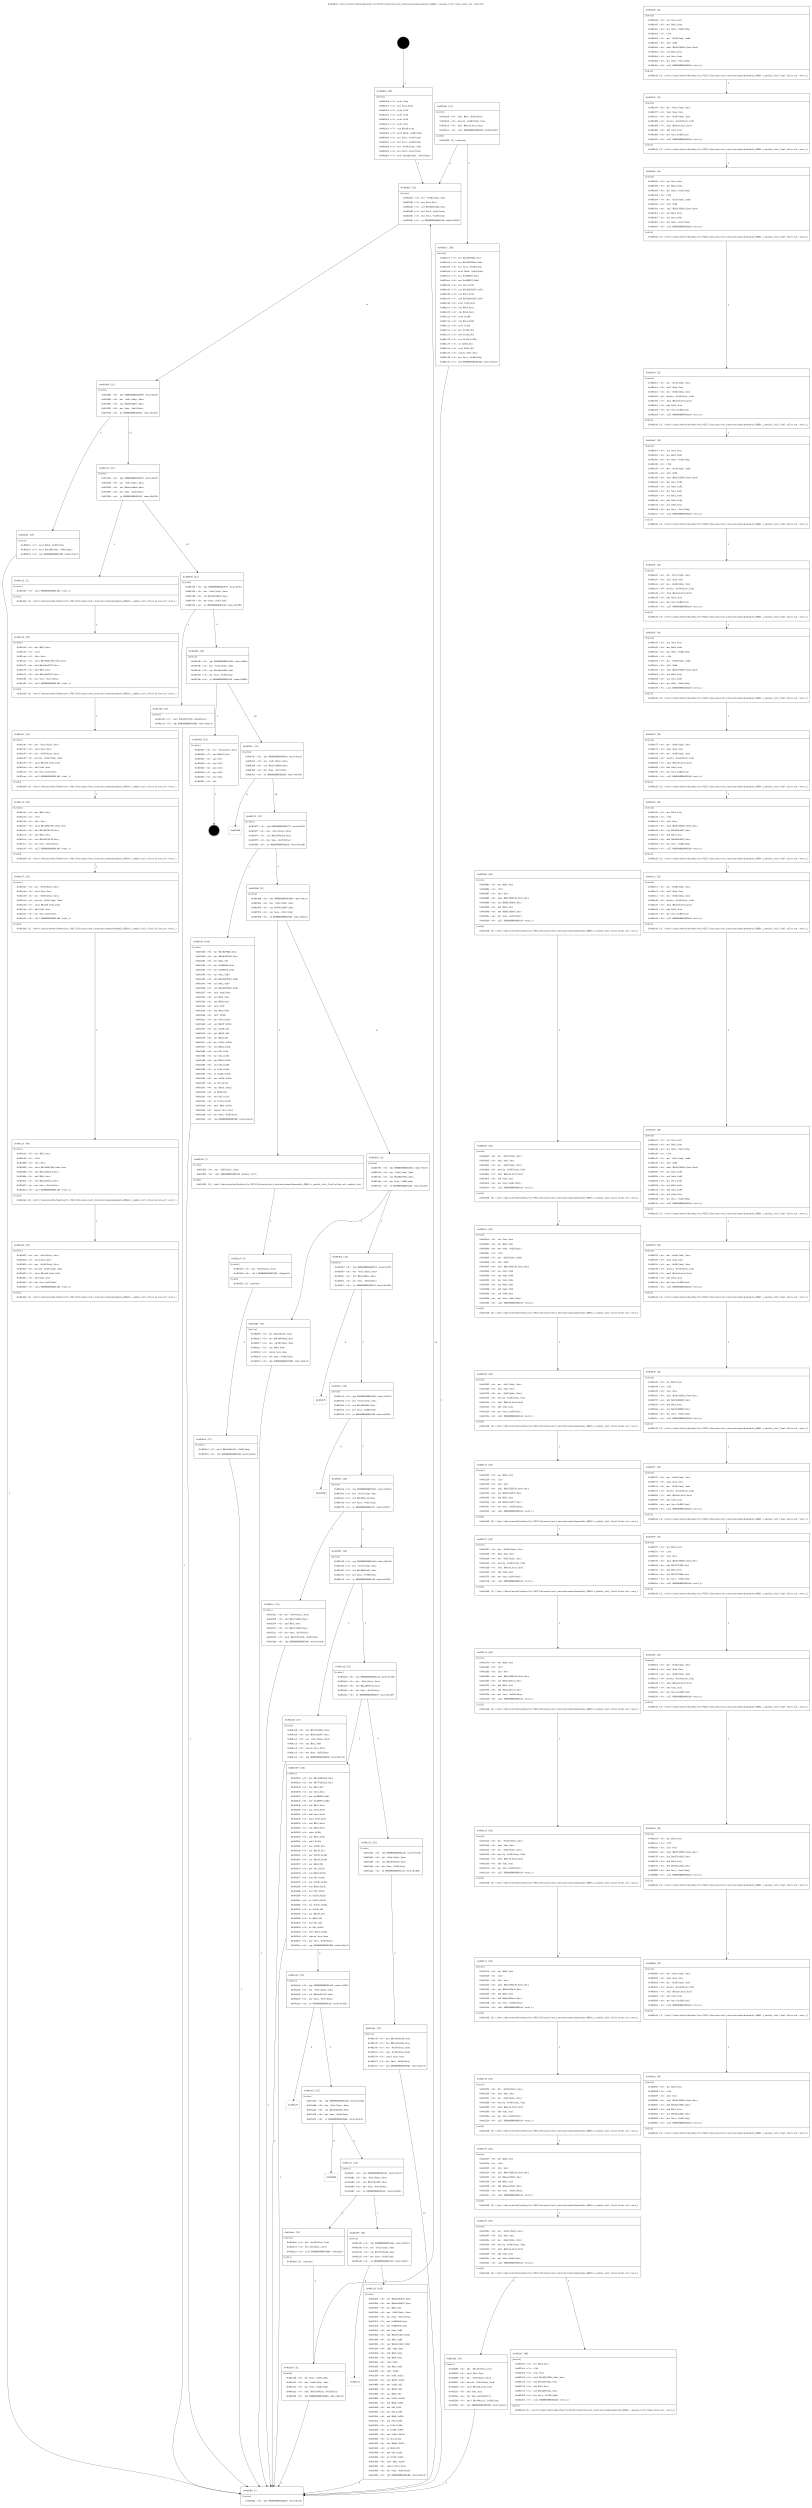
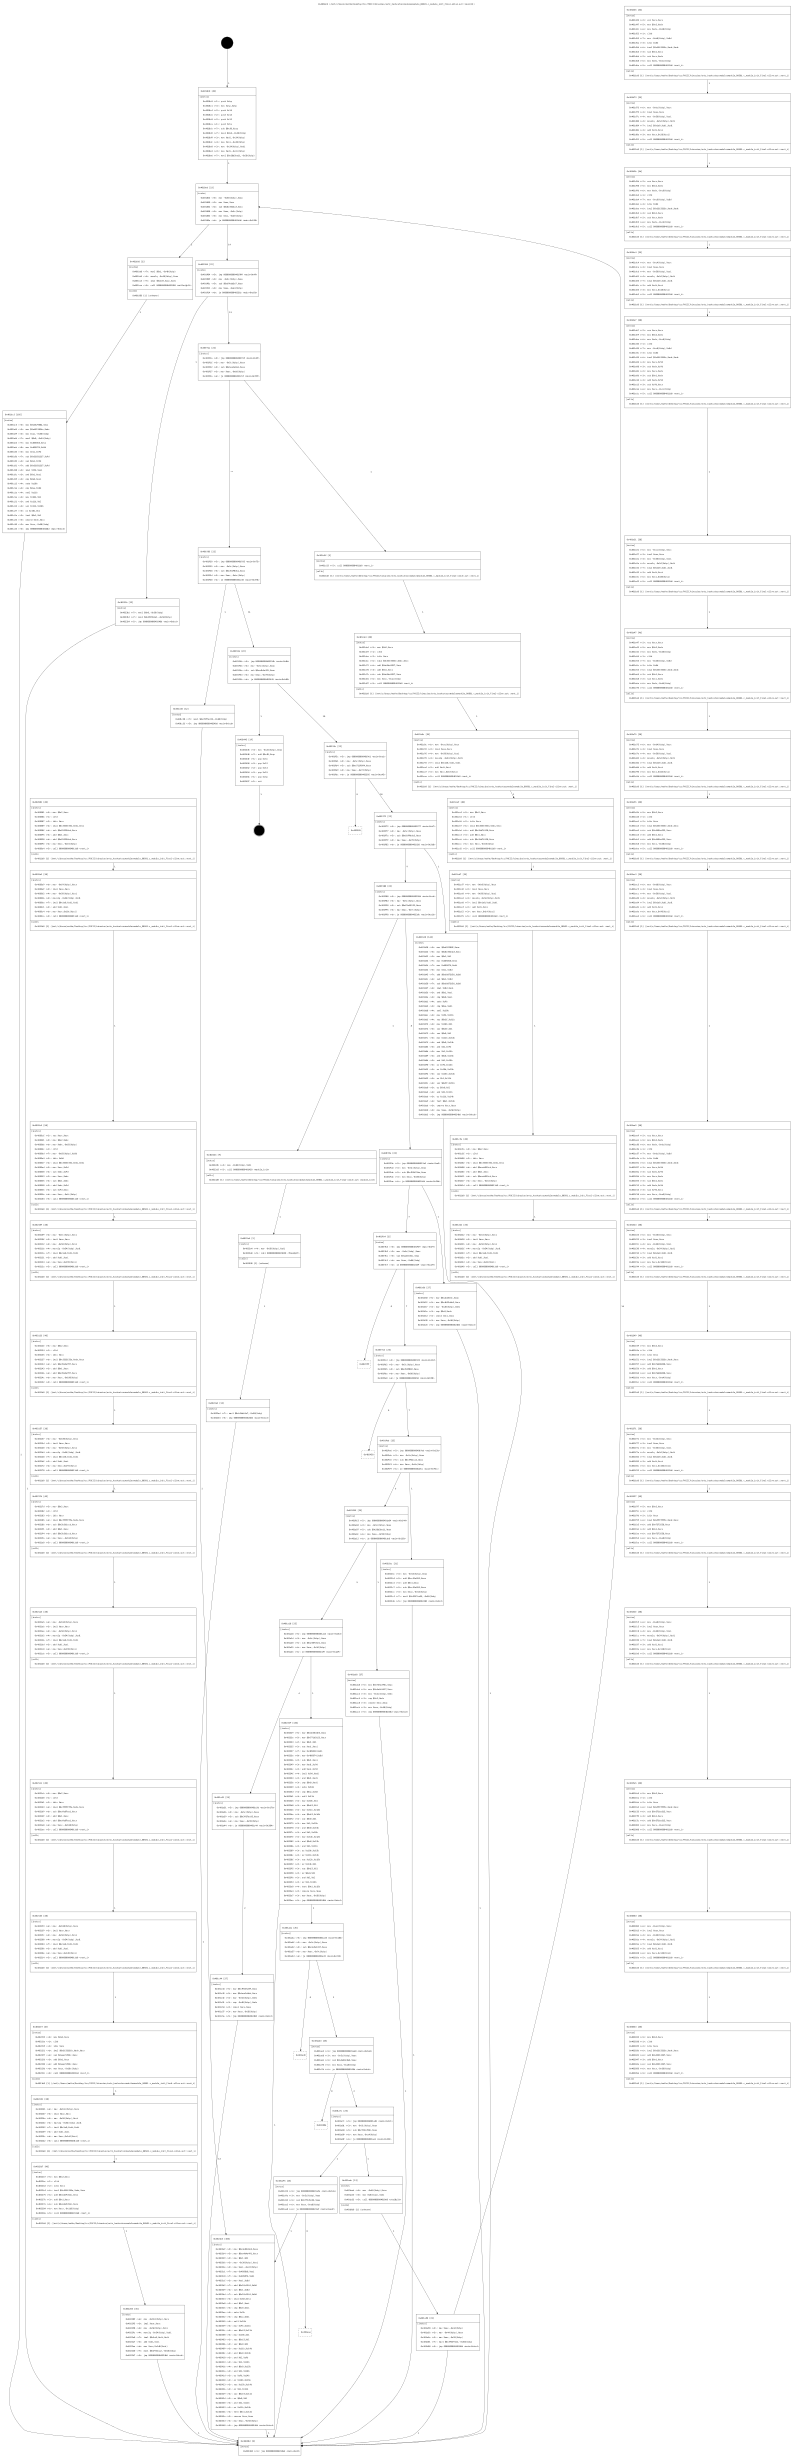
edge "0x401bb8 [23]" -> "0x4018ed [23]": reversed
edge "0x401c38 [12]" -> "0x40248d [5]": now "0x401c38 [12]" -> "0x4023af [150]"
edge "0x402241 [38]" -> "0x40228f [45]": now "0x402267 [40]" -> "0x40228f [45]"
